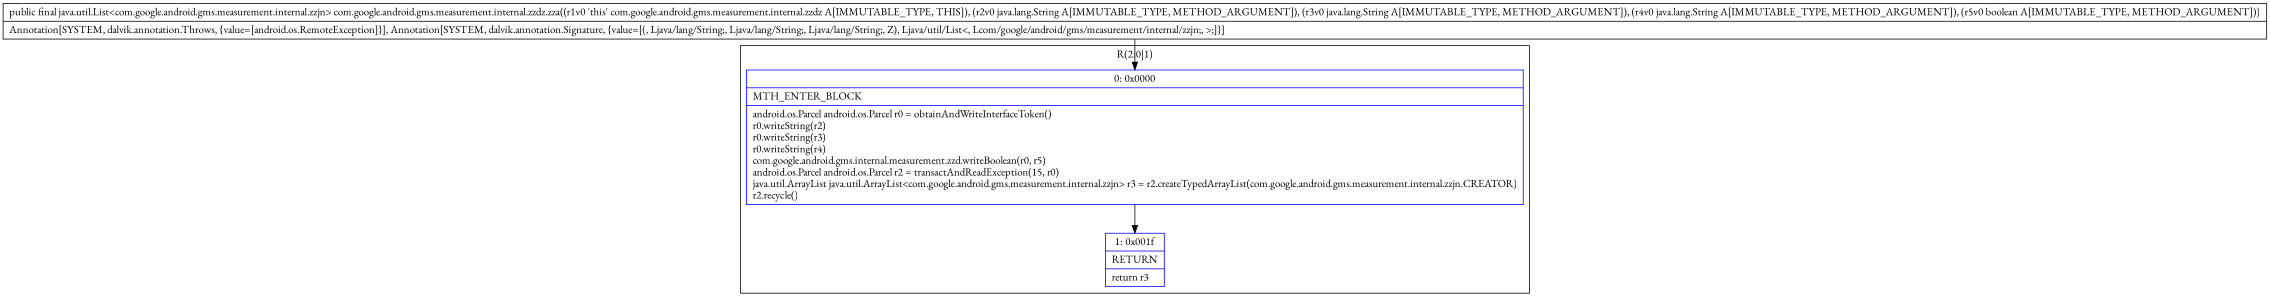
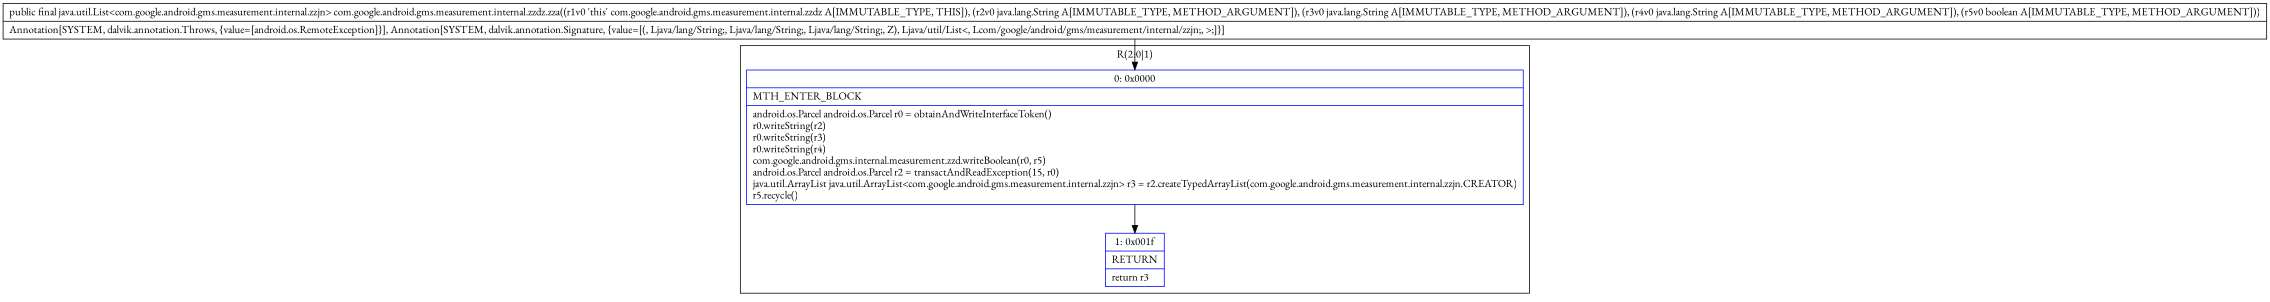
node "0: 0x0000": text "r2.recycle()" -> "r5.recycle()"
